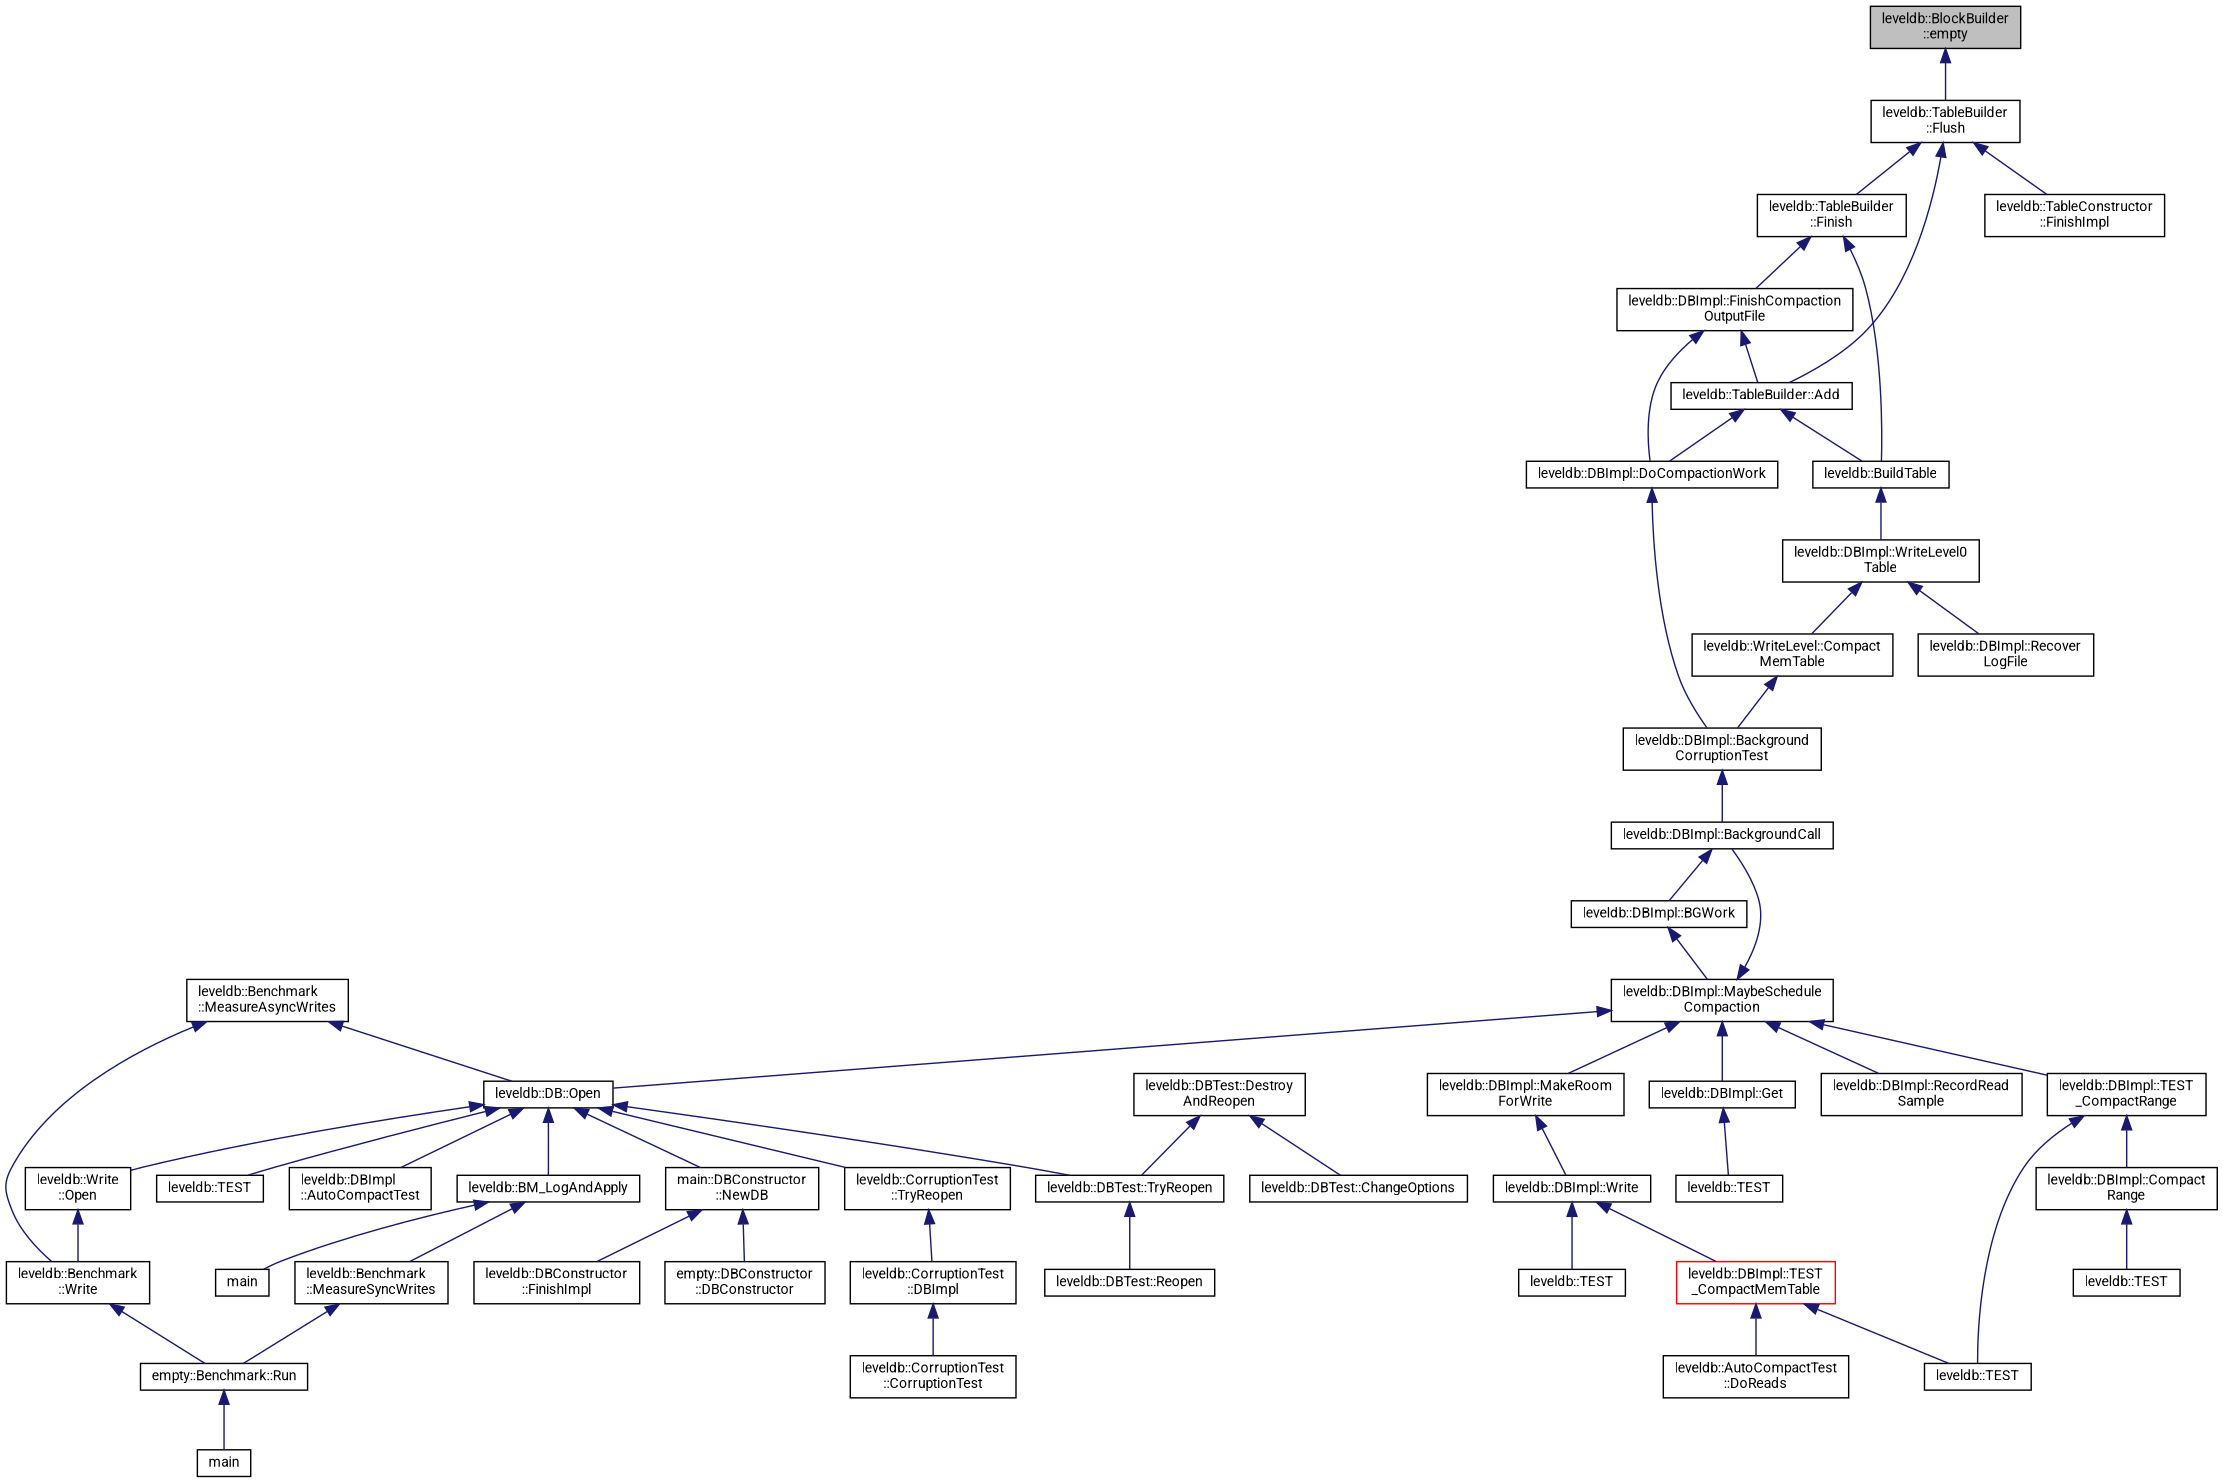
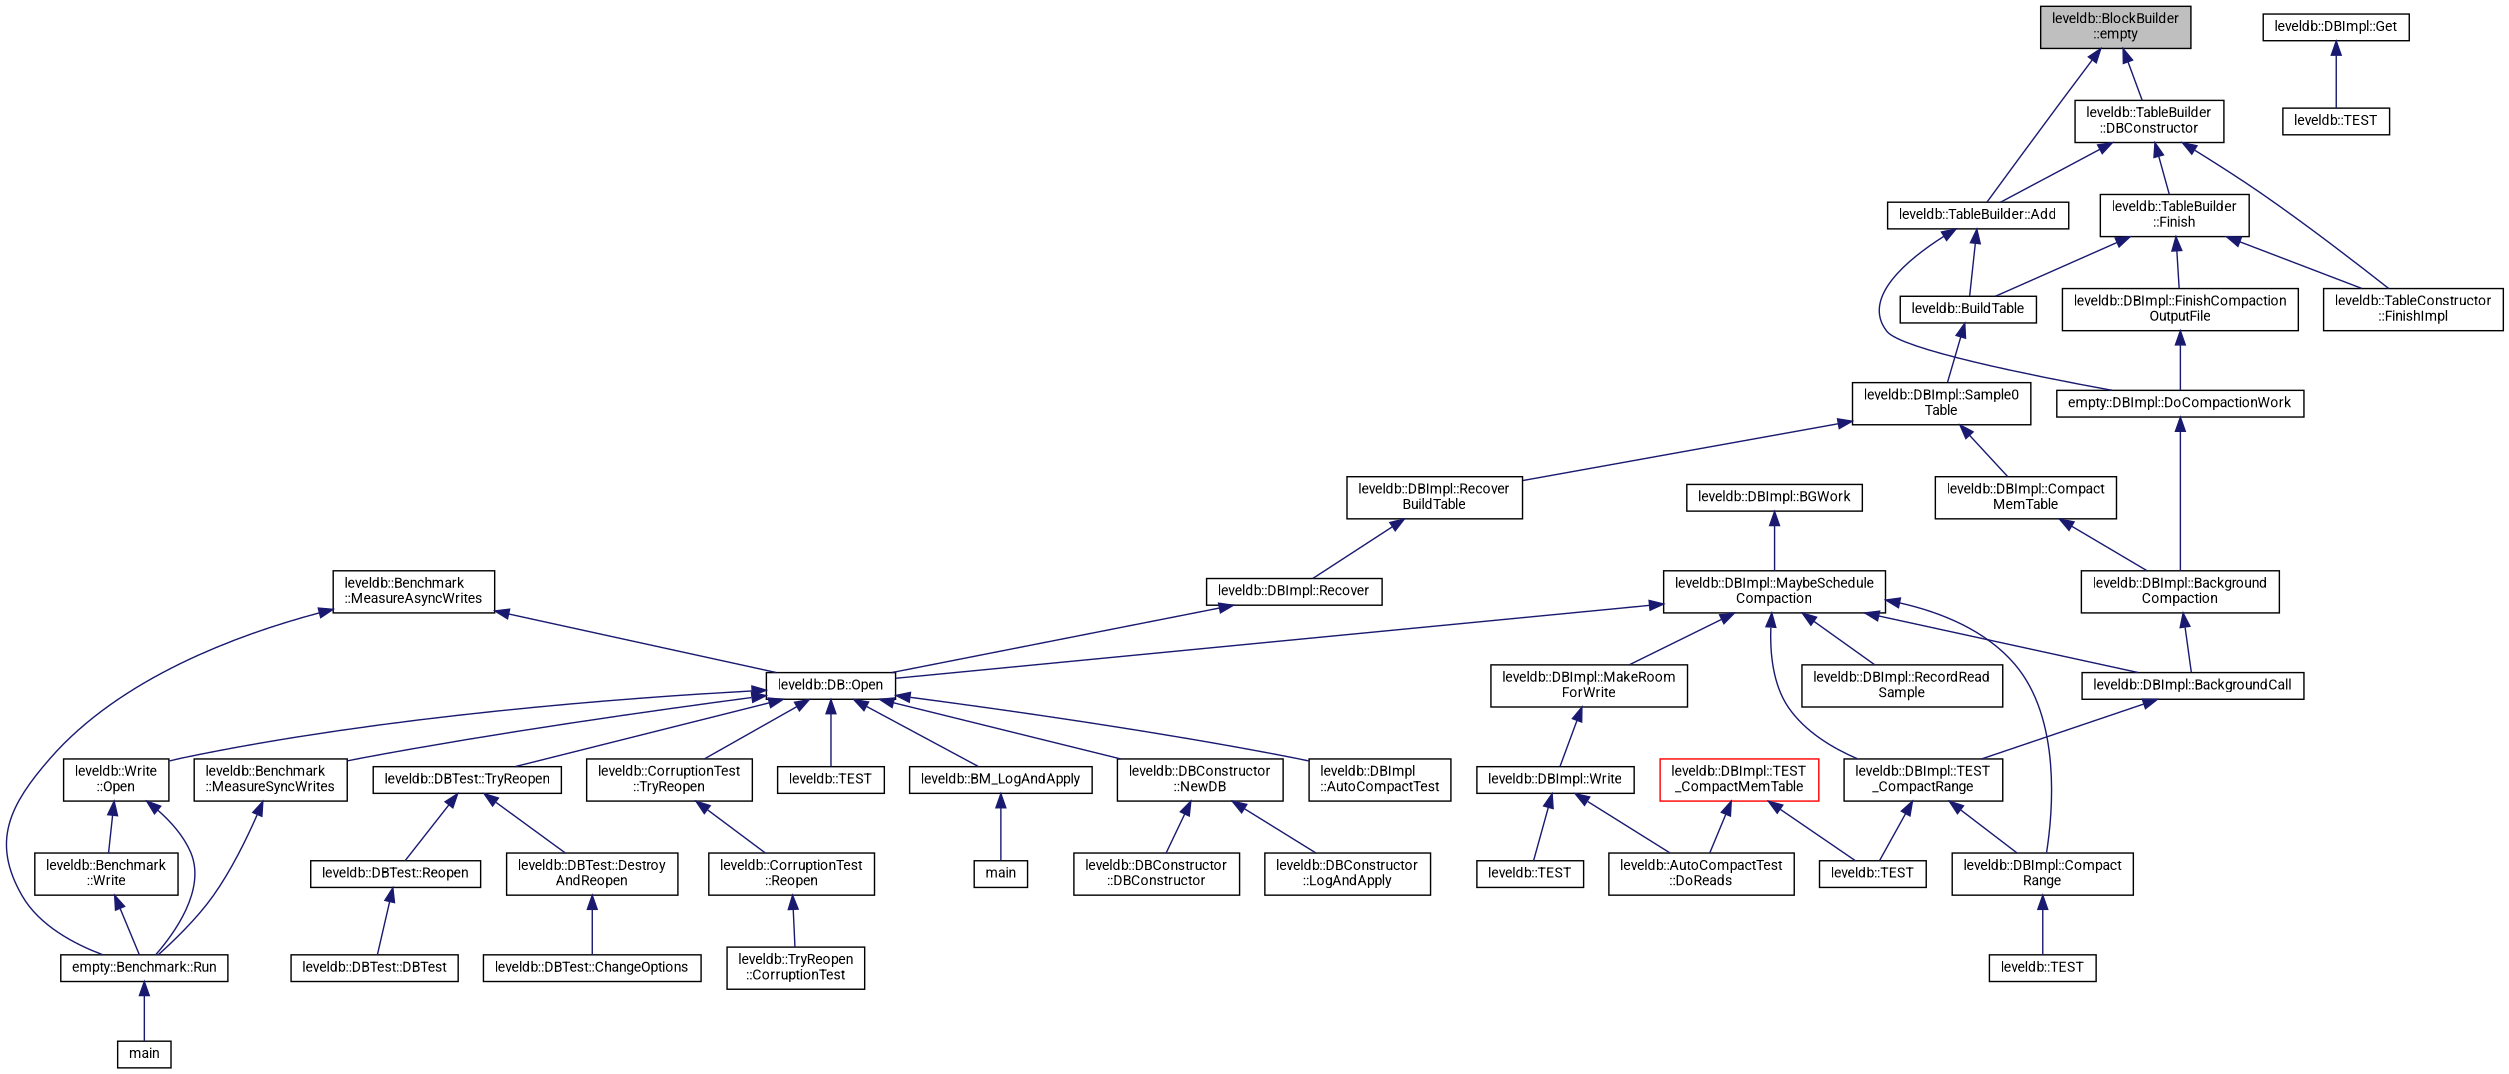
node "leveldb::TableBuilder ::Flush": label "leveldb::TableBuilder ::Flush" -> "leveldb::TableBuilder ::DBConstructor"
edge "leveldb::TableConstructor ::FinishImpl" -> "leveldb::TableBuilder ::Finish": added
edge "leveldb::TableBuilder::Add" -> "leveldb::DBImpl::FinishCompaction OutputFile": now "leveldb::TableBuilder::Add" -> "leveldb::BlockBuilder ::empty"
node "leveldb::DBImpl::DoCompactionWork": label "leveldb::DBImpl::DoCompactionWork" -> "empty::DBImpl::DoCompactionWork"
node "leveldb::DBImpl::WriteLevel0 Table": label "leveldb::DBImpl::WriteLevel0 Table" -> "leveldb::DBImpl::Sample0 Table"
node "leveldb::DBImpl::Recover": added
node "leveldb::WriteLevel::Compact MemTable": label "leveldb::WriteLevel::Compact MemTable" -> "leveldb::DBImpl::Compact MemTable"
node "leveldb::DBImpl::Recover LogFile": label "leveldb::DBImpl::Recover LogFile" -> "leveldb::DBImpl::Recover BuildTable"
node "leveldb::DBImpl::Background CorruptionTest": label "leveldb::DBImpl::Background CorruptionTest" -> "leveldb::DBImpl::Background Compaction"
edge "leveldb::DBImpl::BGWork" -> "leveldb::DBImpl::BackgroundCall": now "leveldb::DBImpl::TEST _CompactRange" -> "leveldb::DBImpl::BackgroundCall"
edge "empty::Benchmark::Run" -> "leveldb::Write ::Open": added
node "leveldb::DBTest::DBTest": added
edge "leveldb::DBImpl::Get" -> "leveldb::DBImpl::MaybeSchedule Compaction": now "leveldb::DBImpl::Compact Range" -> "leveldb::DBImpl::MaybeSchedule Compaction"
edge "leveldb::Benchmark ::Write" -> "leveldb::Benchmark ::MeasureAsyncWrites": now "empty::Benchmark::Run" -> "leveldb::Benchmark ::MeasureAsyncWrites"
edge "leveldb::DBTest::TryReopen" -> "leveldb::DBTest::Destroy AndReopen": reversed
node "main::DBConstructor ::NewDB": label "main::DBConstructor ::NewDB" -> "leveldb::DBConstructor ::NewDB"
edge "leveldb::Benchmark ::MeasureSyncWrites" -> "leveldb::BM_LogAndApply": now "leveldb::Benchmark ::MeasureSyncWrites" -> "leveldb::DB::Open"
edge "leveldb::DBImpl::TEST _CompactMemTable" -> "leveldb::DBImpl::Write": now "leveldb::AutoCompactTest ::DoReads" -> "leveldb::DBImpl::Write"
node "leveldb::DBConstructor ::FinishImpl": label "leveldb::DBConstructor ::FinishImpl" -> "leveldb::DBConstructor ::LogAndApply"
node "empty::DBConstructor ::DBConstructor": label "empty::DBConstructor ::DBConstructor" -> "leveldb::DBConstructor ::DBConstructor"
node "leveldb::CorruptionTest ::DBImpl": label "leveldb::CorruptionTest ::DBImpl" -> "leveldb::CorruptionTest ::Reopen"
node "leveldb::CorruptionTest ::CorruptionTest": label "leveldb::CorruptionTest ::CorruptionTest" -> "leveldb::TryReopen ::CorruptionTest"
